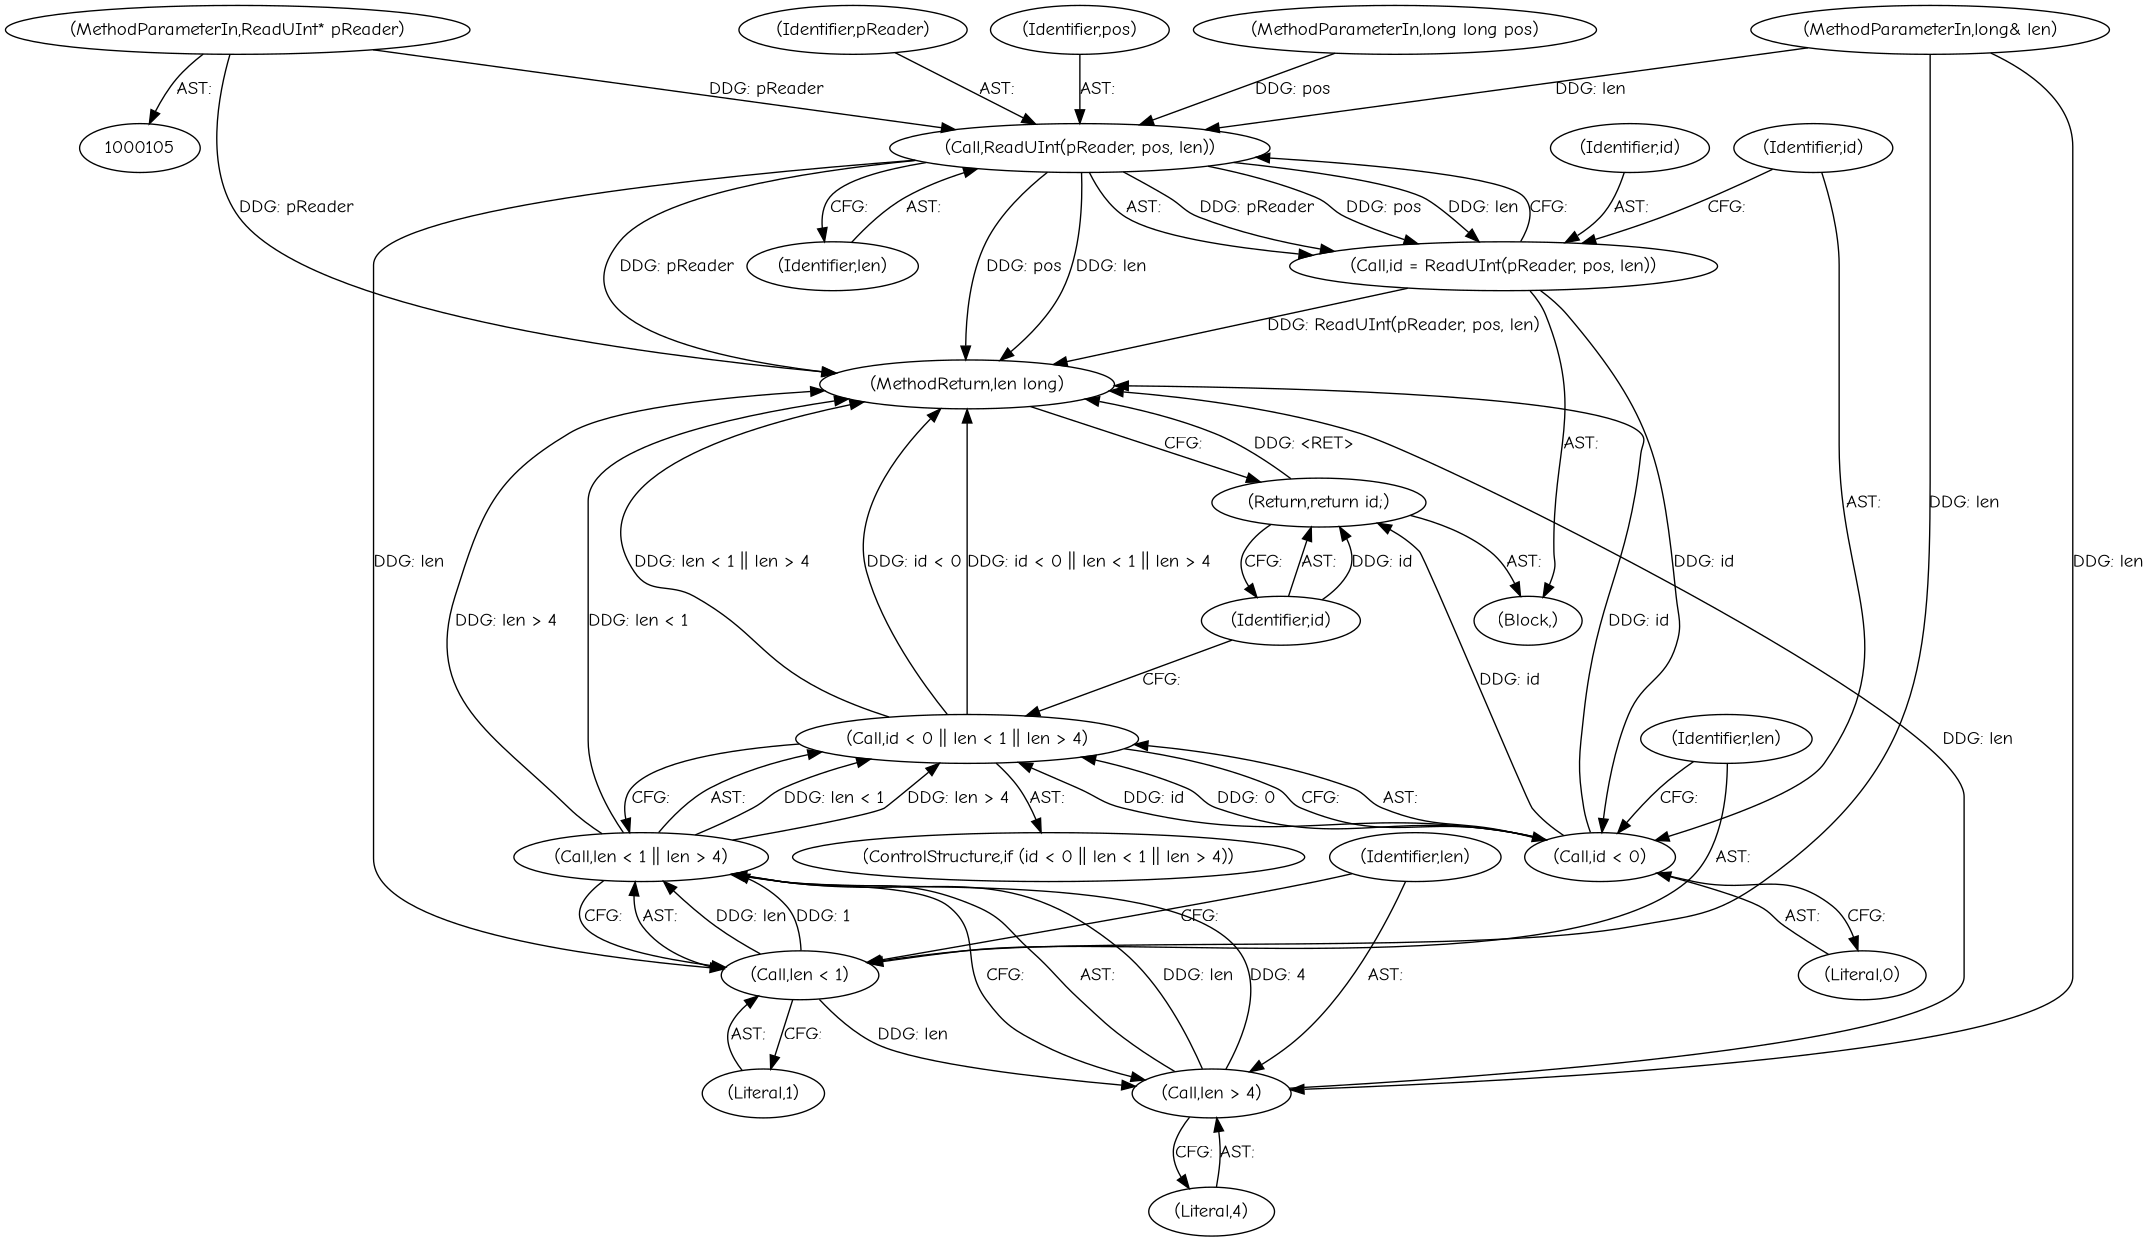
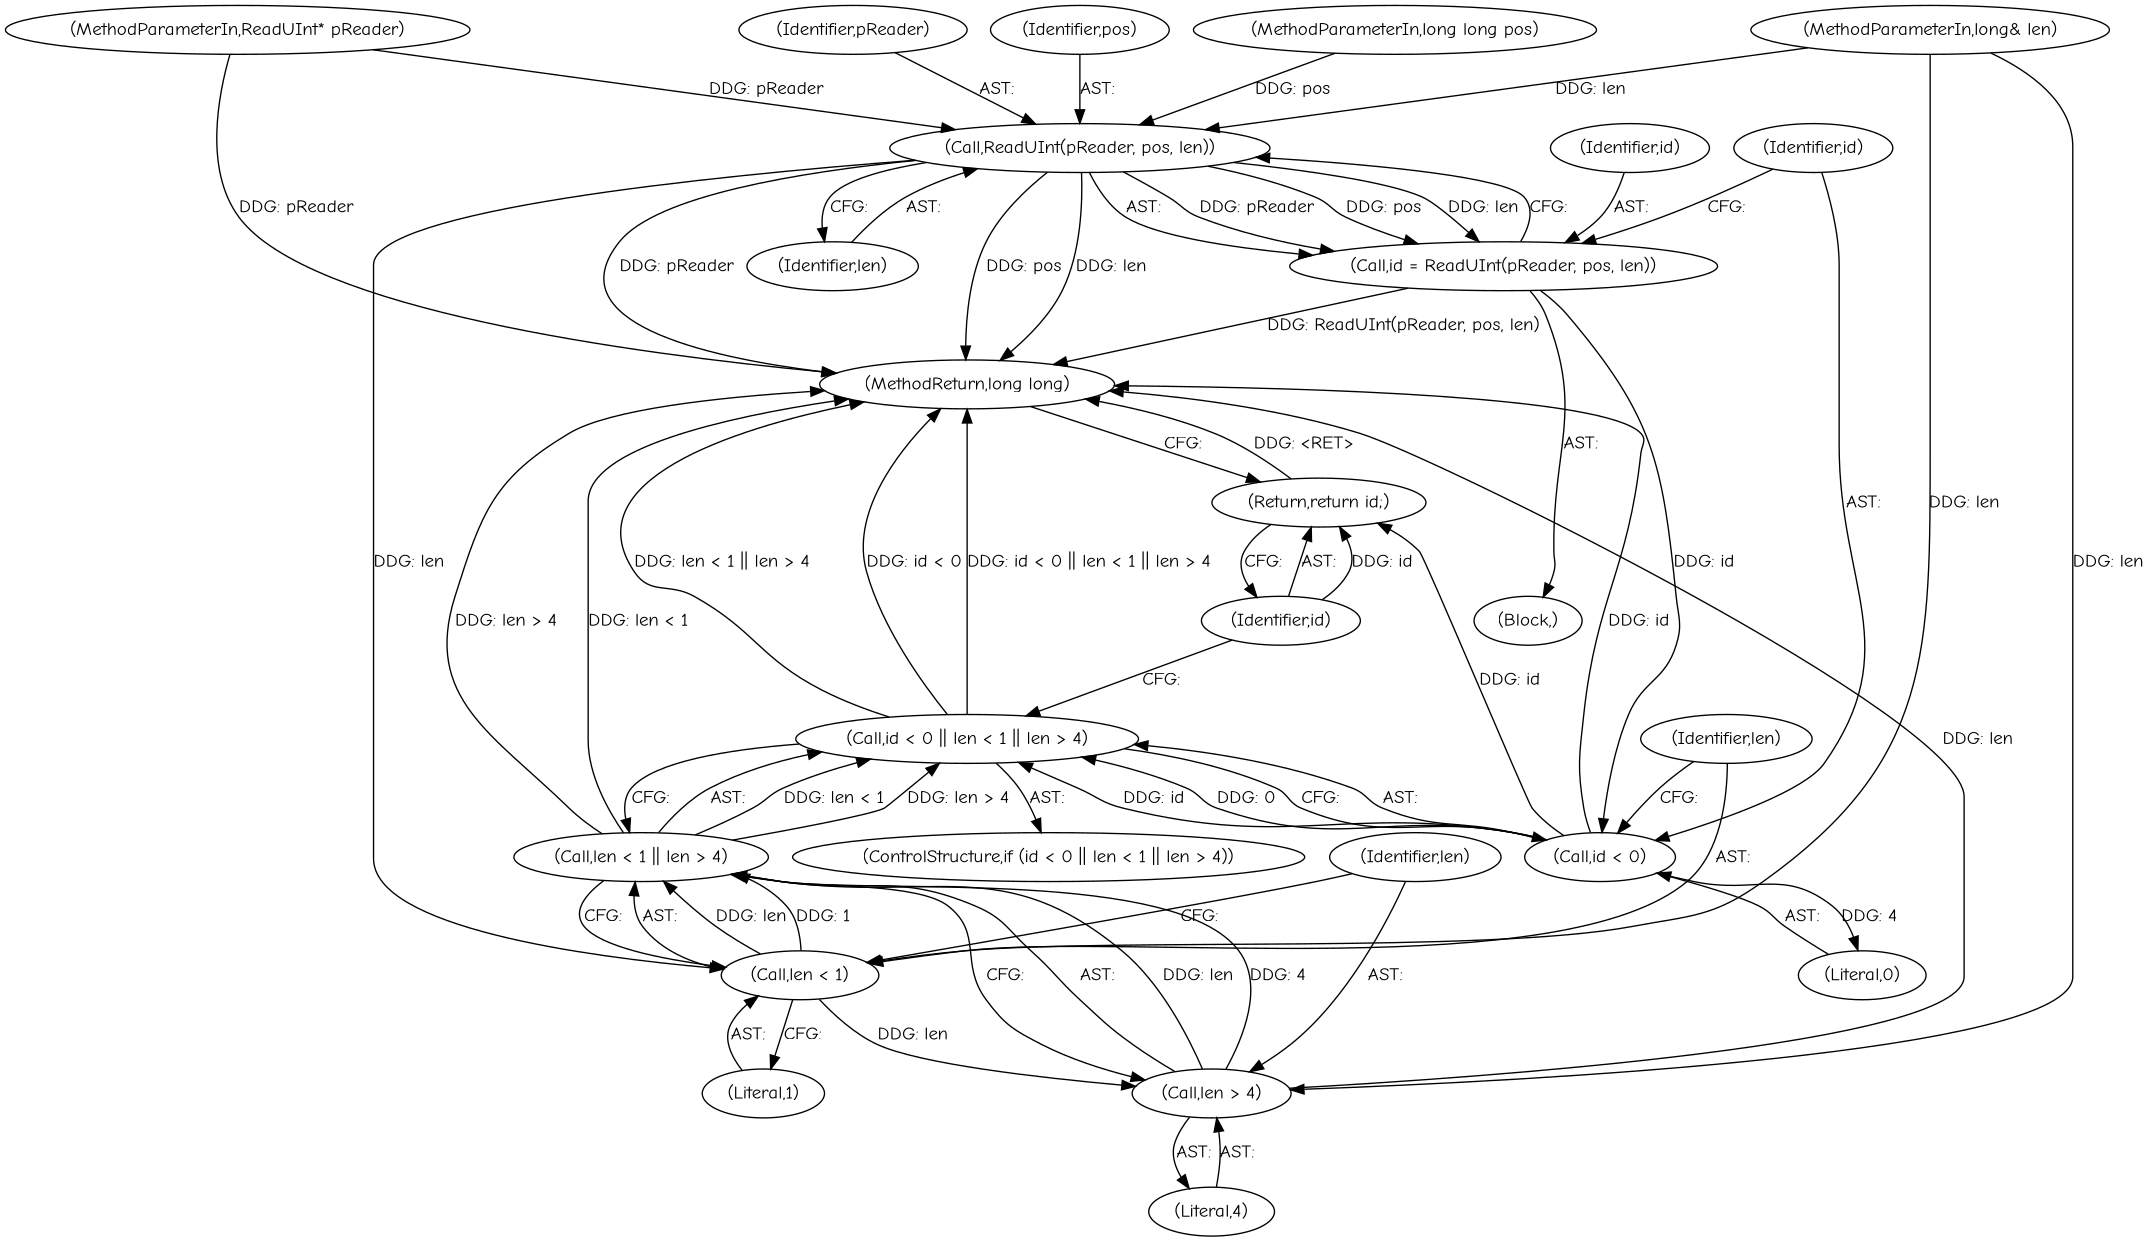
node "1000105": removed
node "(MethodReturn,len long)": label "(MethodReturn,len long)" -> "(MethodReturn,long long)"
edge "(Return,return id;)" -> "(Block,)": removed, label "AST:"
edge "(Call,id < 0)" -> "(Literal,0)": label "CFG: " -> "DDG: 4"
edge "(Call,len > 4)" -> "(Literal,4)": label "CFG: " -> "AST: "
